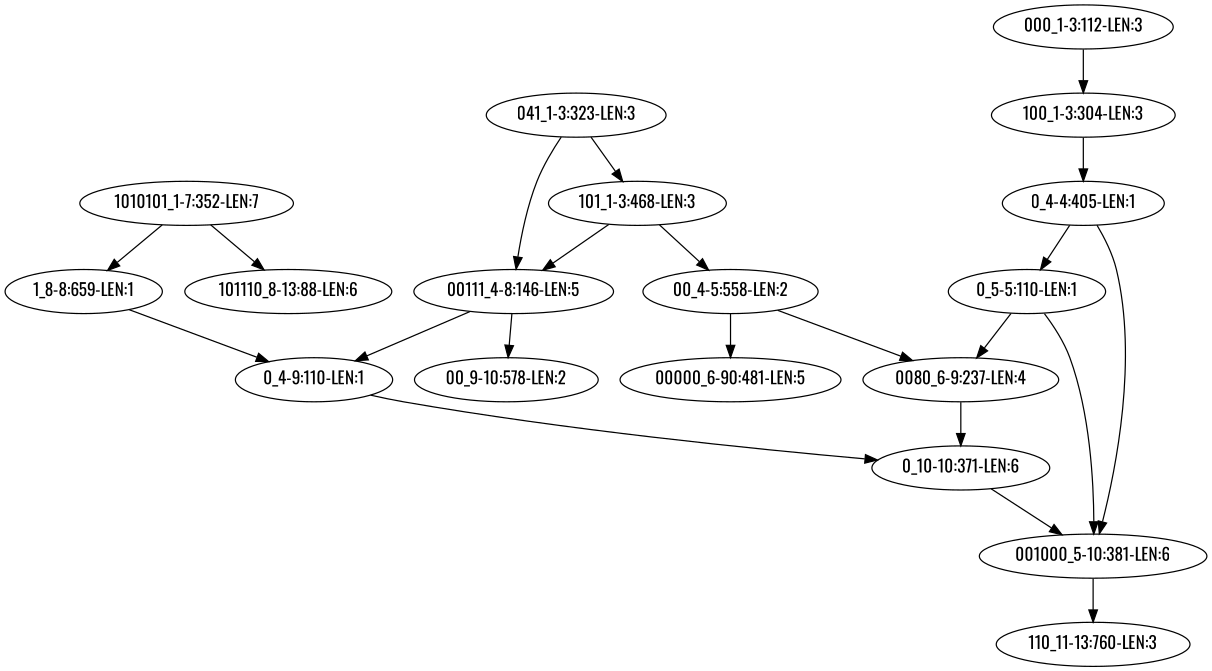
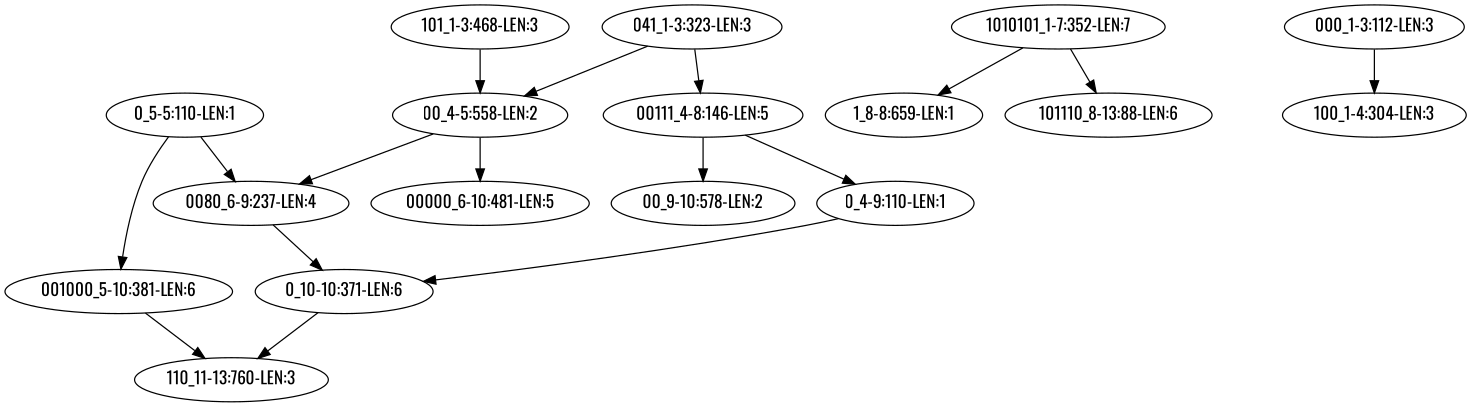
node "100_1-3:304-LEN:3": label "100_1-3:304-LEN:3" -> "100_1-4:304-LEN:3"
edge "041_1-3:323-LEN:3" -> "101_1-3:468-LEN:3": now "041_1-3:323-LEN:3" -> "00_4-5:558-LEN:2"
node "0_4-4:405-LEN:1": removed
edge "101_1-3:468-LEN:3" -> "00111_4-8:146-LEN:5": removed
edge "1_8-8:659-LEN:1" -> "0_4-9:110-LEN:1": removed
node "00000_6-90:481-LEN:5": label "00000_6-90:481-LEN:5" -> "00000_6-10:481-LEN:5"
edge "0_10-10:371-LEN:6" -> "001000_5-10:381-LEN:6": now "0_10-10:371-LEN:6" -> "110_11-13:760-LEN:3"
